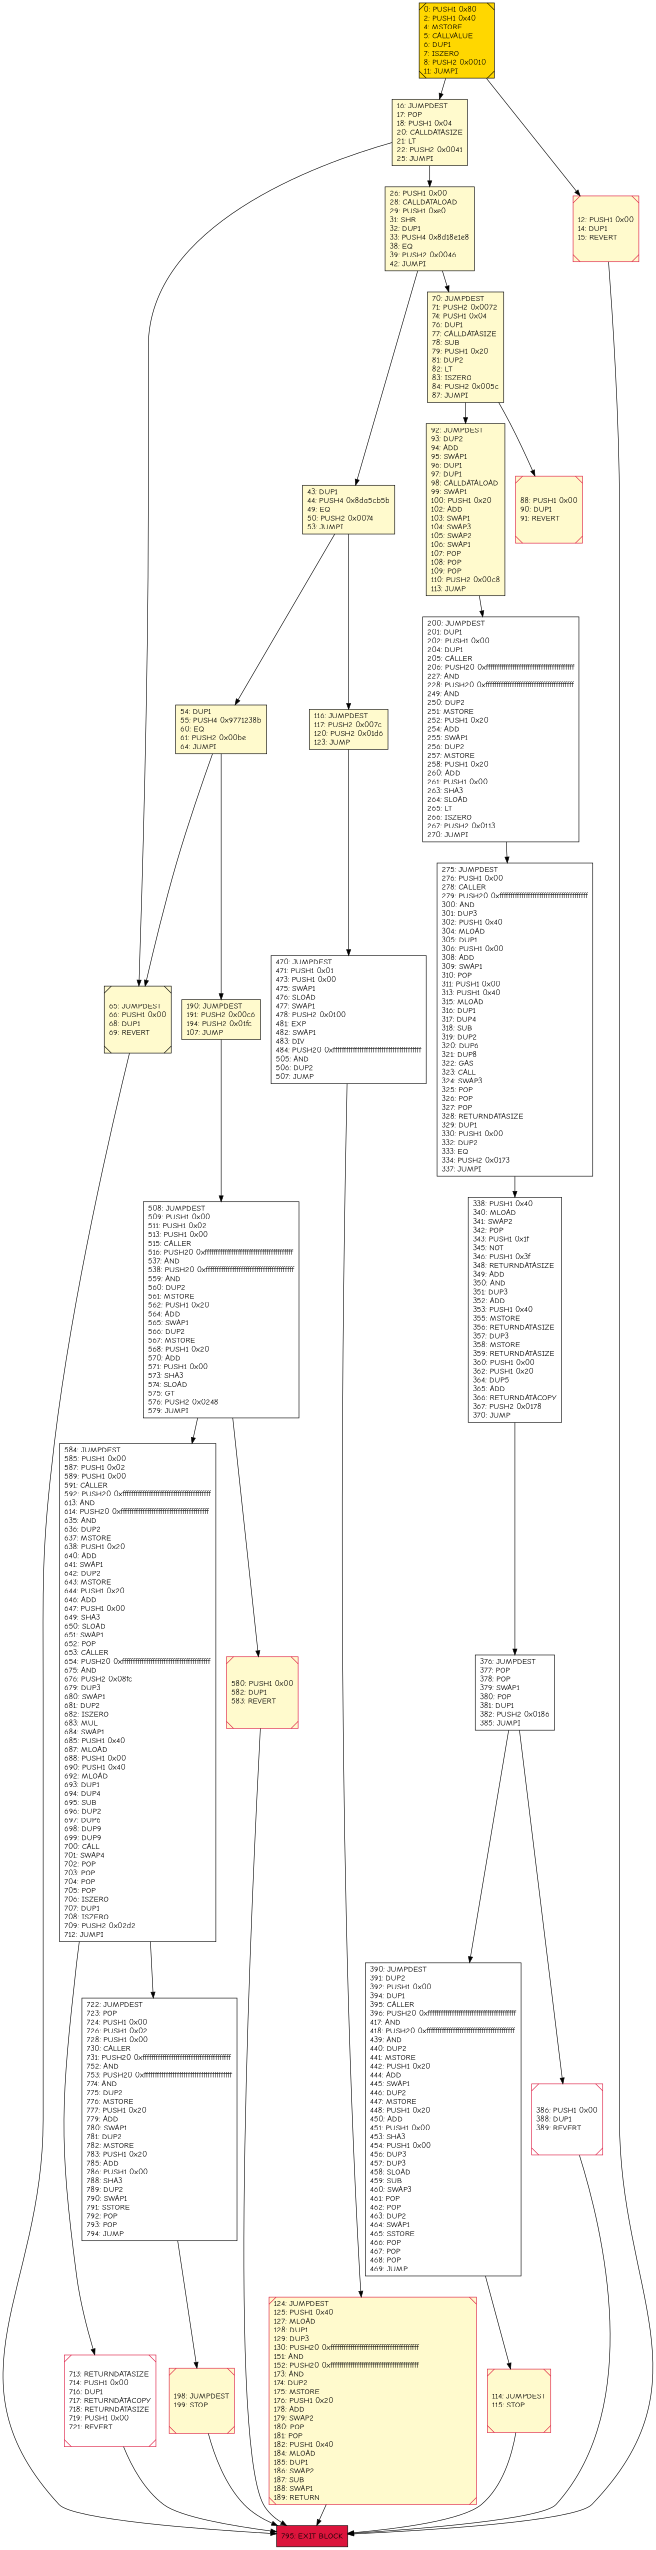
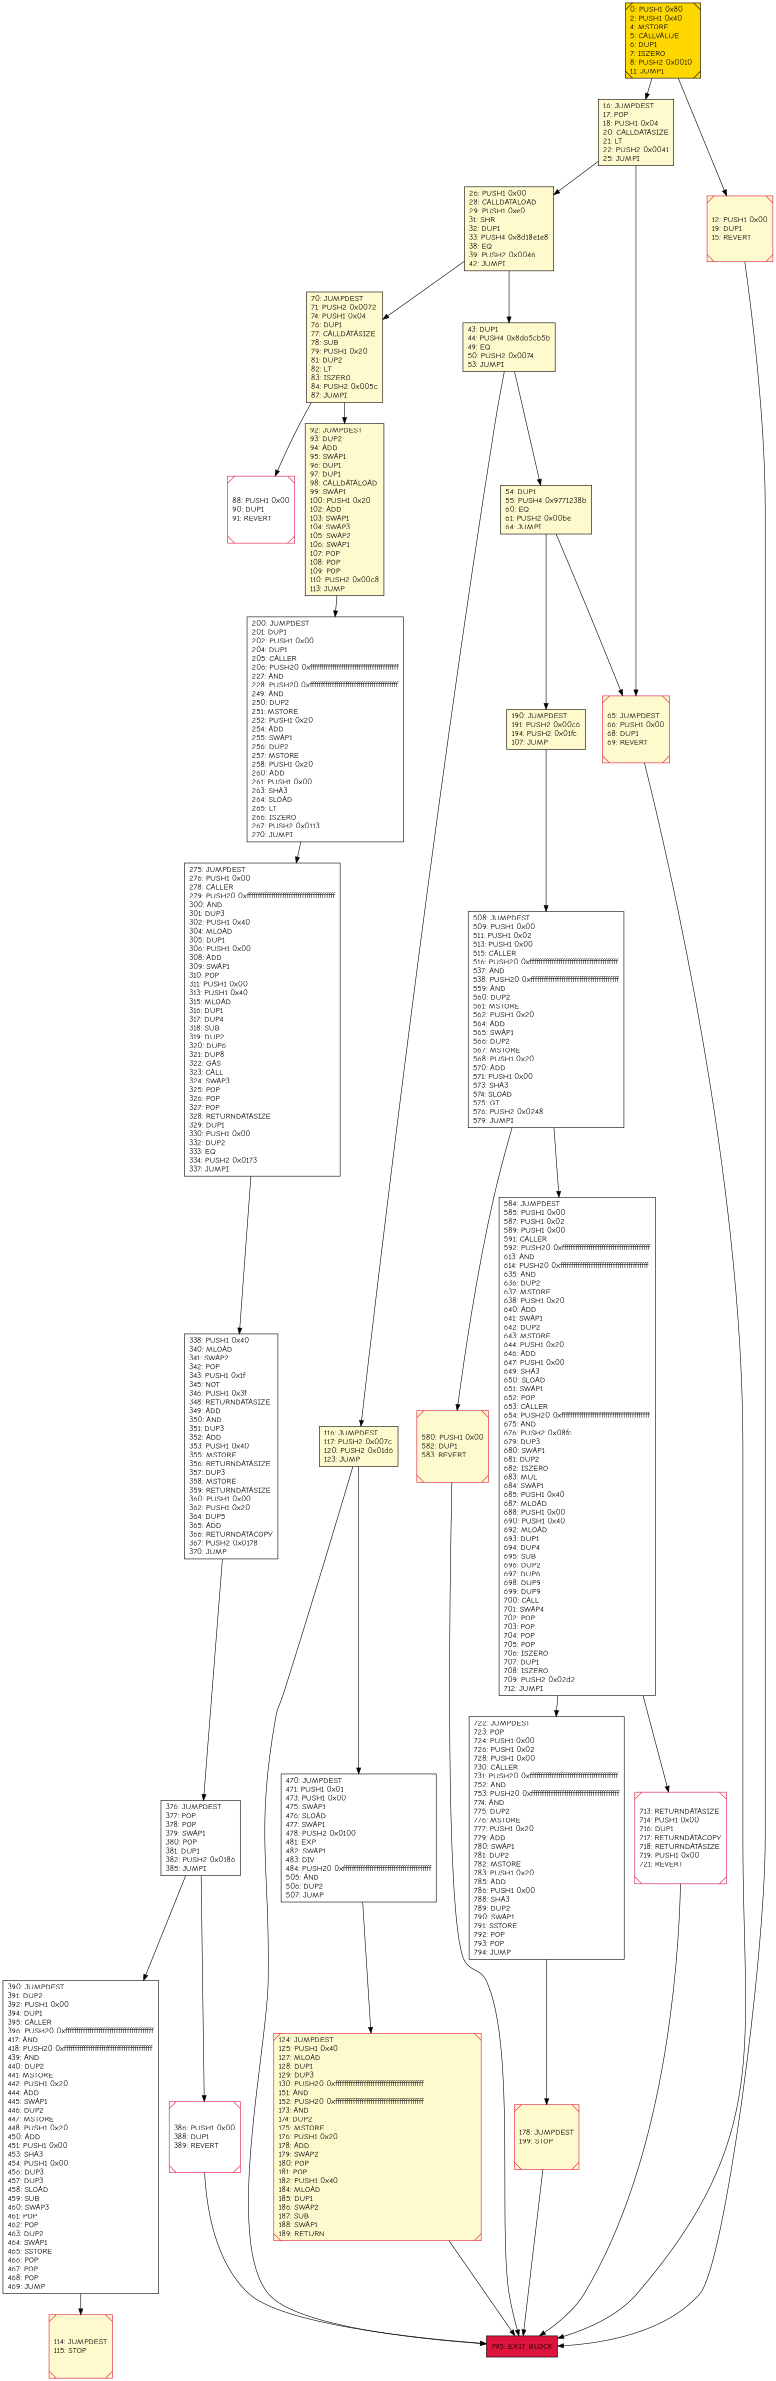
node "12: PUSH1 0x00 14: DUP1 15: REVERT": label "12: PUSH1 0x00 14: DUP1 15: REVERT" -> "12: PUSH1 0x00 19: DUP1 15: REVERT"
node "88: PUSH1 0x00 90: DUP1 91: REVERT": fillcolor lemonchiffon -> white
node "65: JUMPDEST 66: PUSH1 0x00 68: DUP1 69: REVERT": color black -> crimson
node "198: JUMPDEST 199: STOP": label "198: JUMPDEST 199: STOP" -> "178: JUMPDEST 199: STOP"
edge "114: JUMPDEST 115: STOP" -> "795: EXIT BLOCK": now "116: JUMPDEST 117: PUSH2 0x007c 120: PUSH2 0x01d6 123: JUMP" -> "795: EXIT BLOCK"
